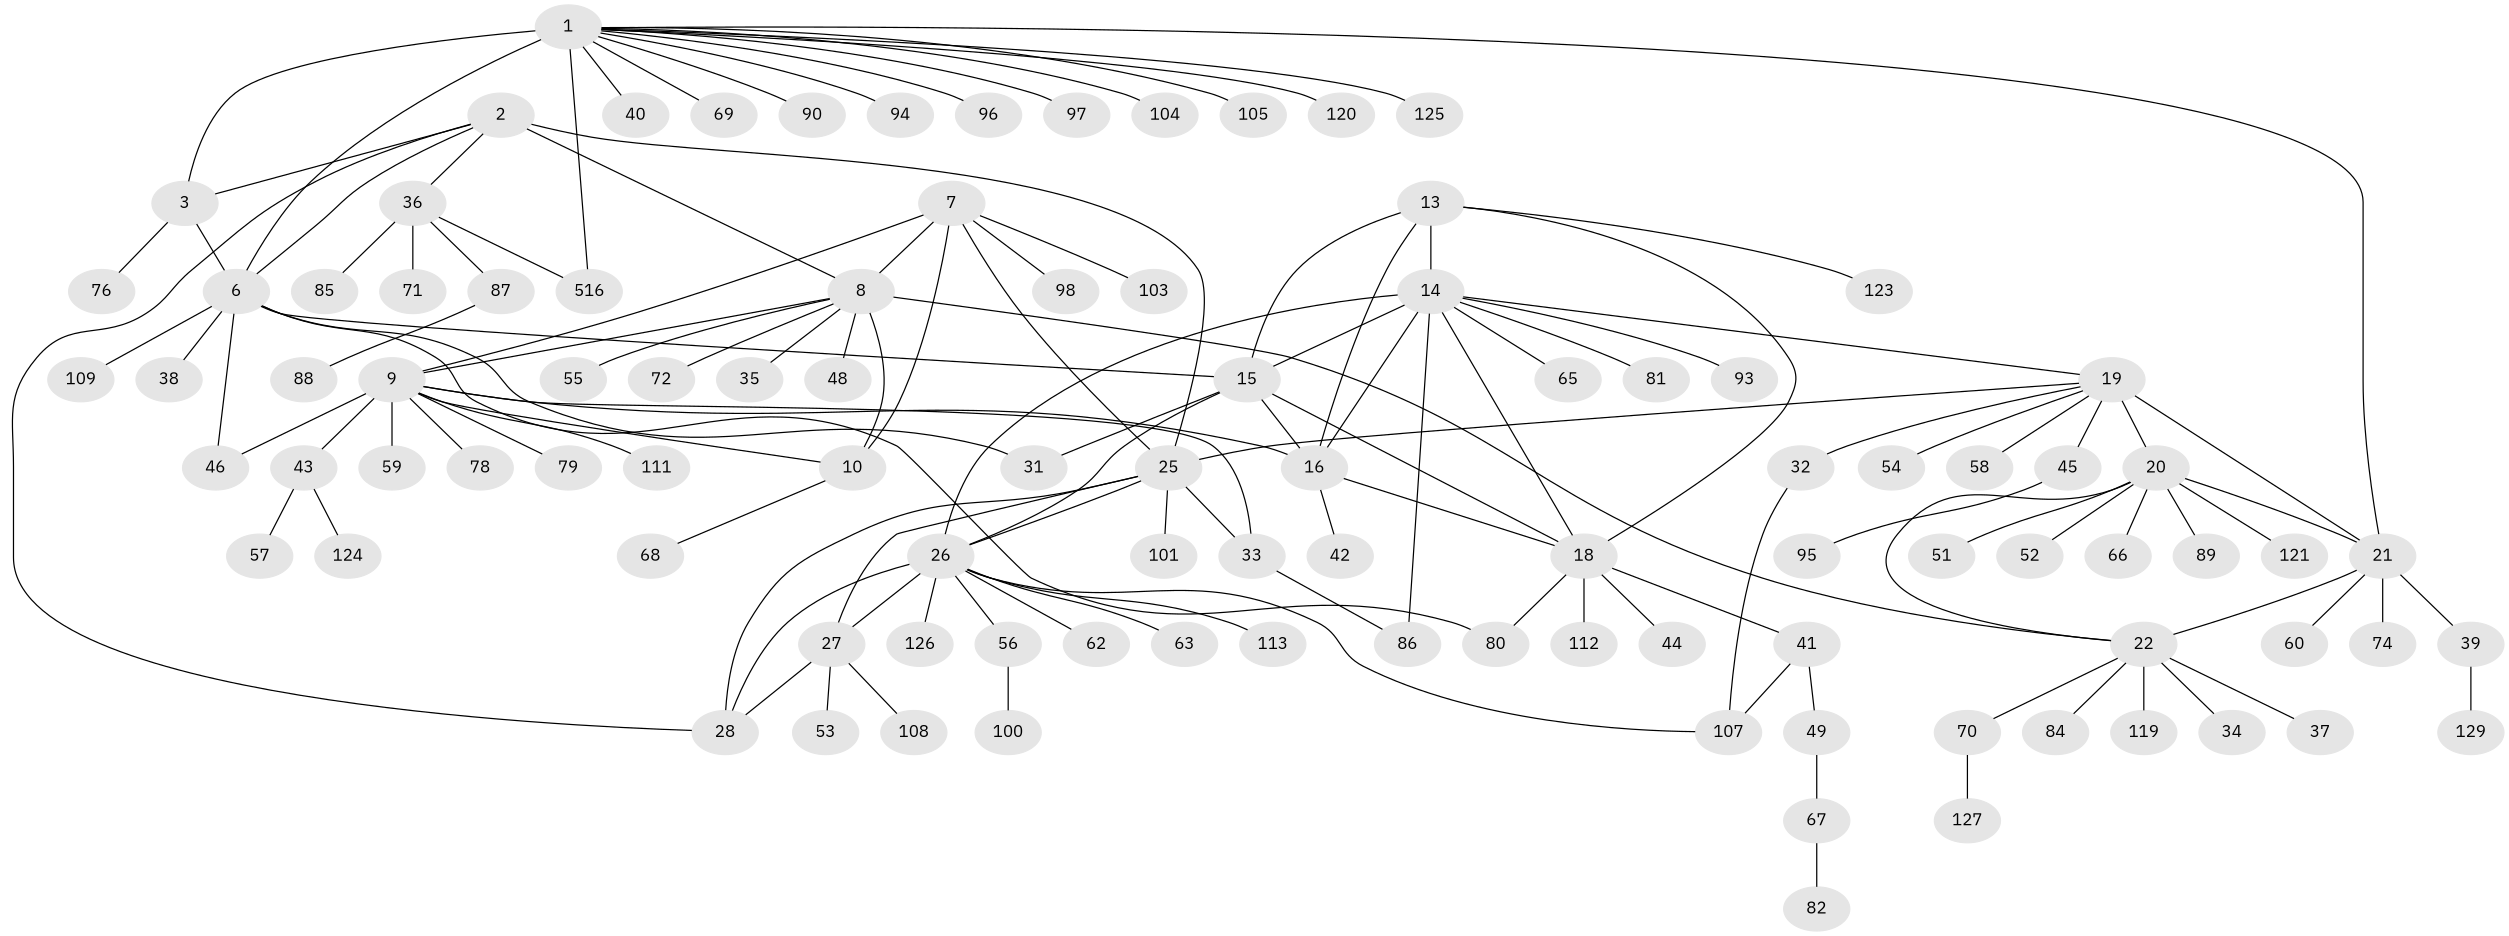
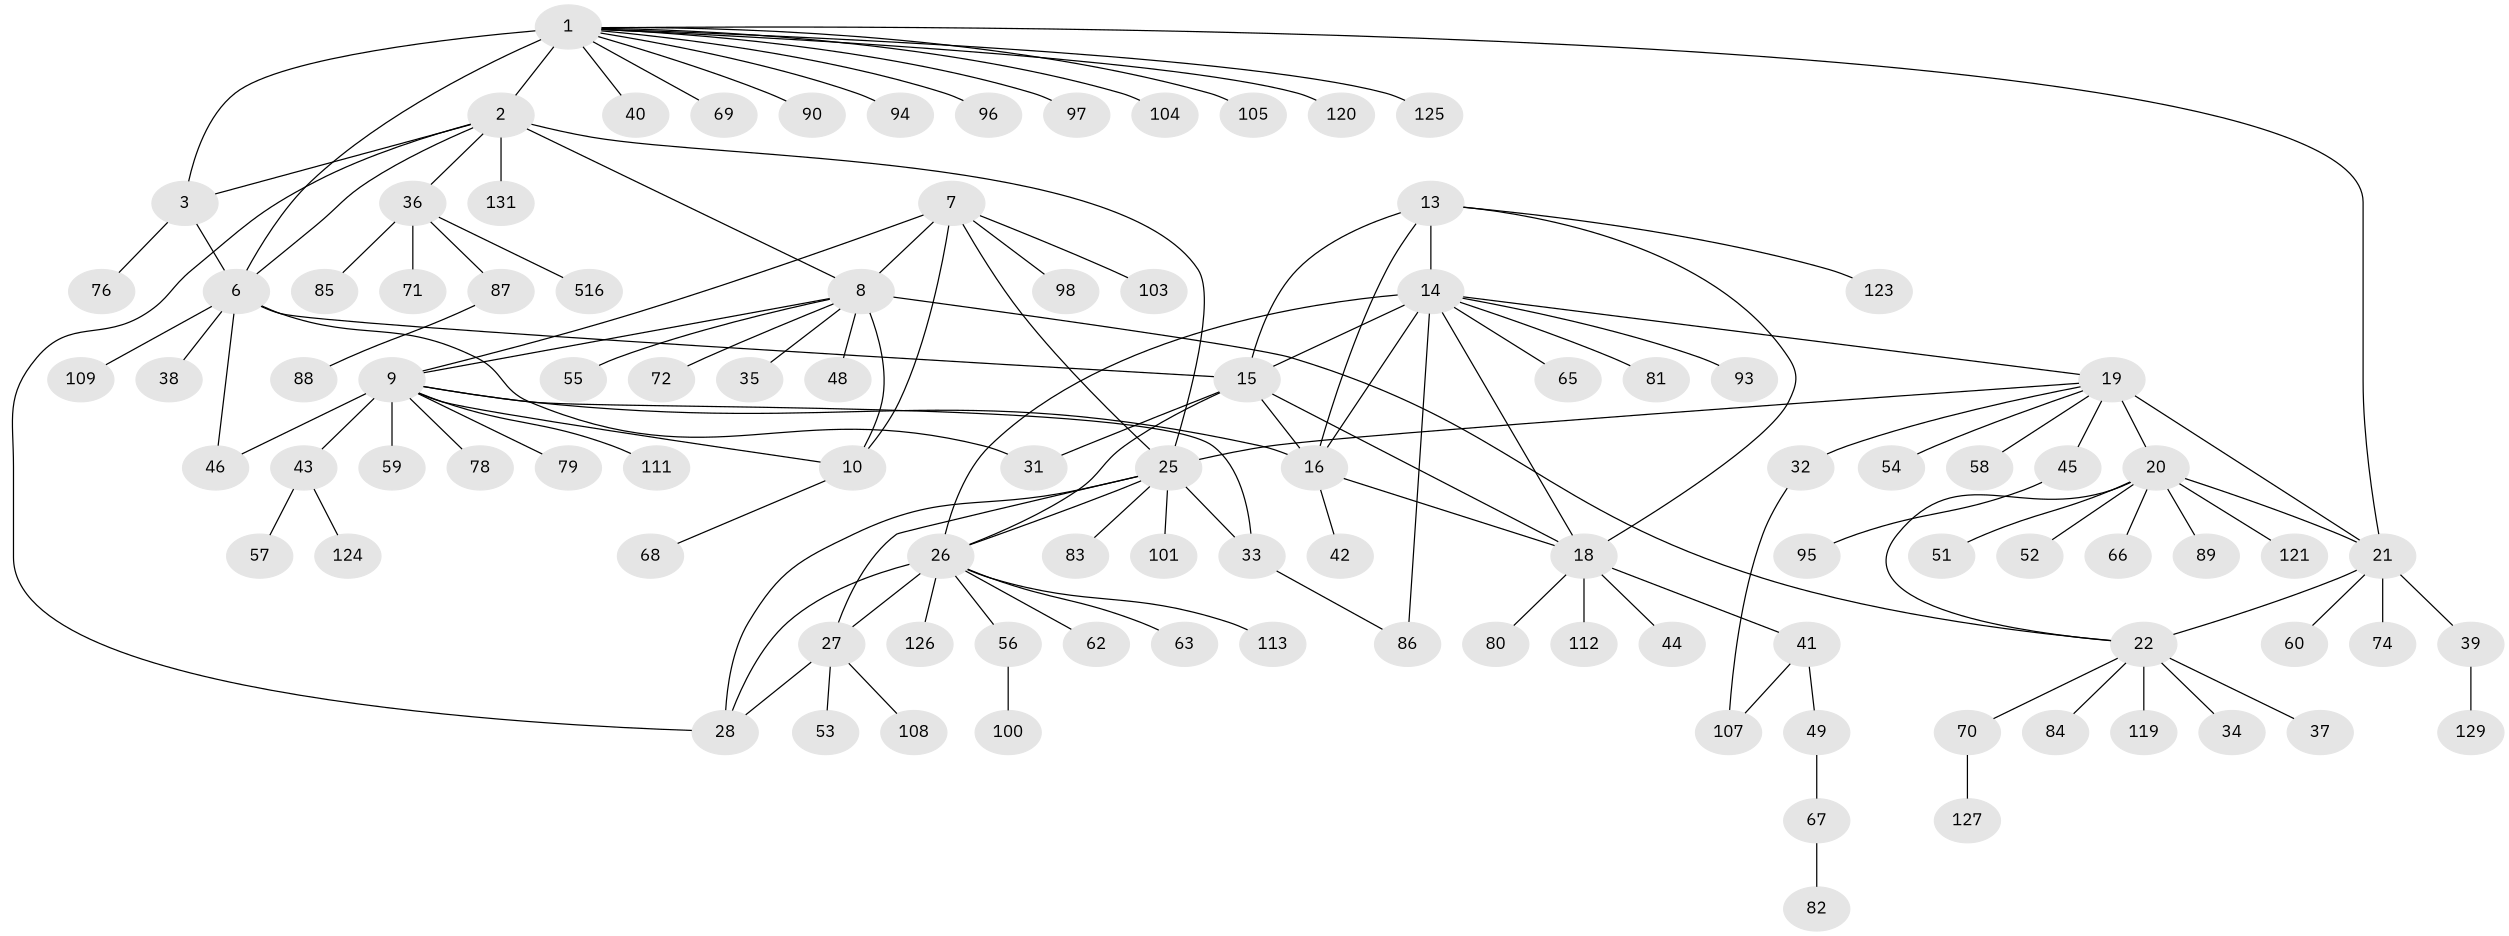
edge "1" -- "516": now "1" -- "2"
node "131": added
edge "6" -- "80": removed
node "83": added
edge "26" -- "107": removed
